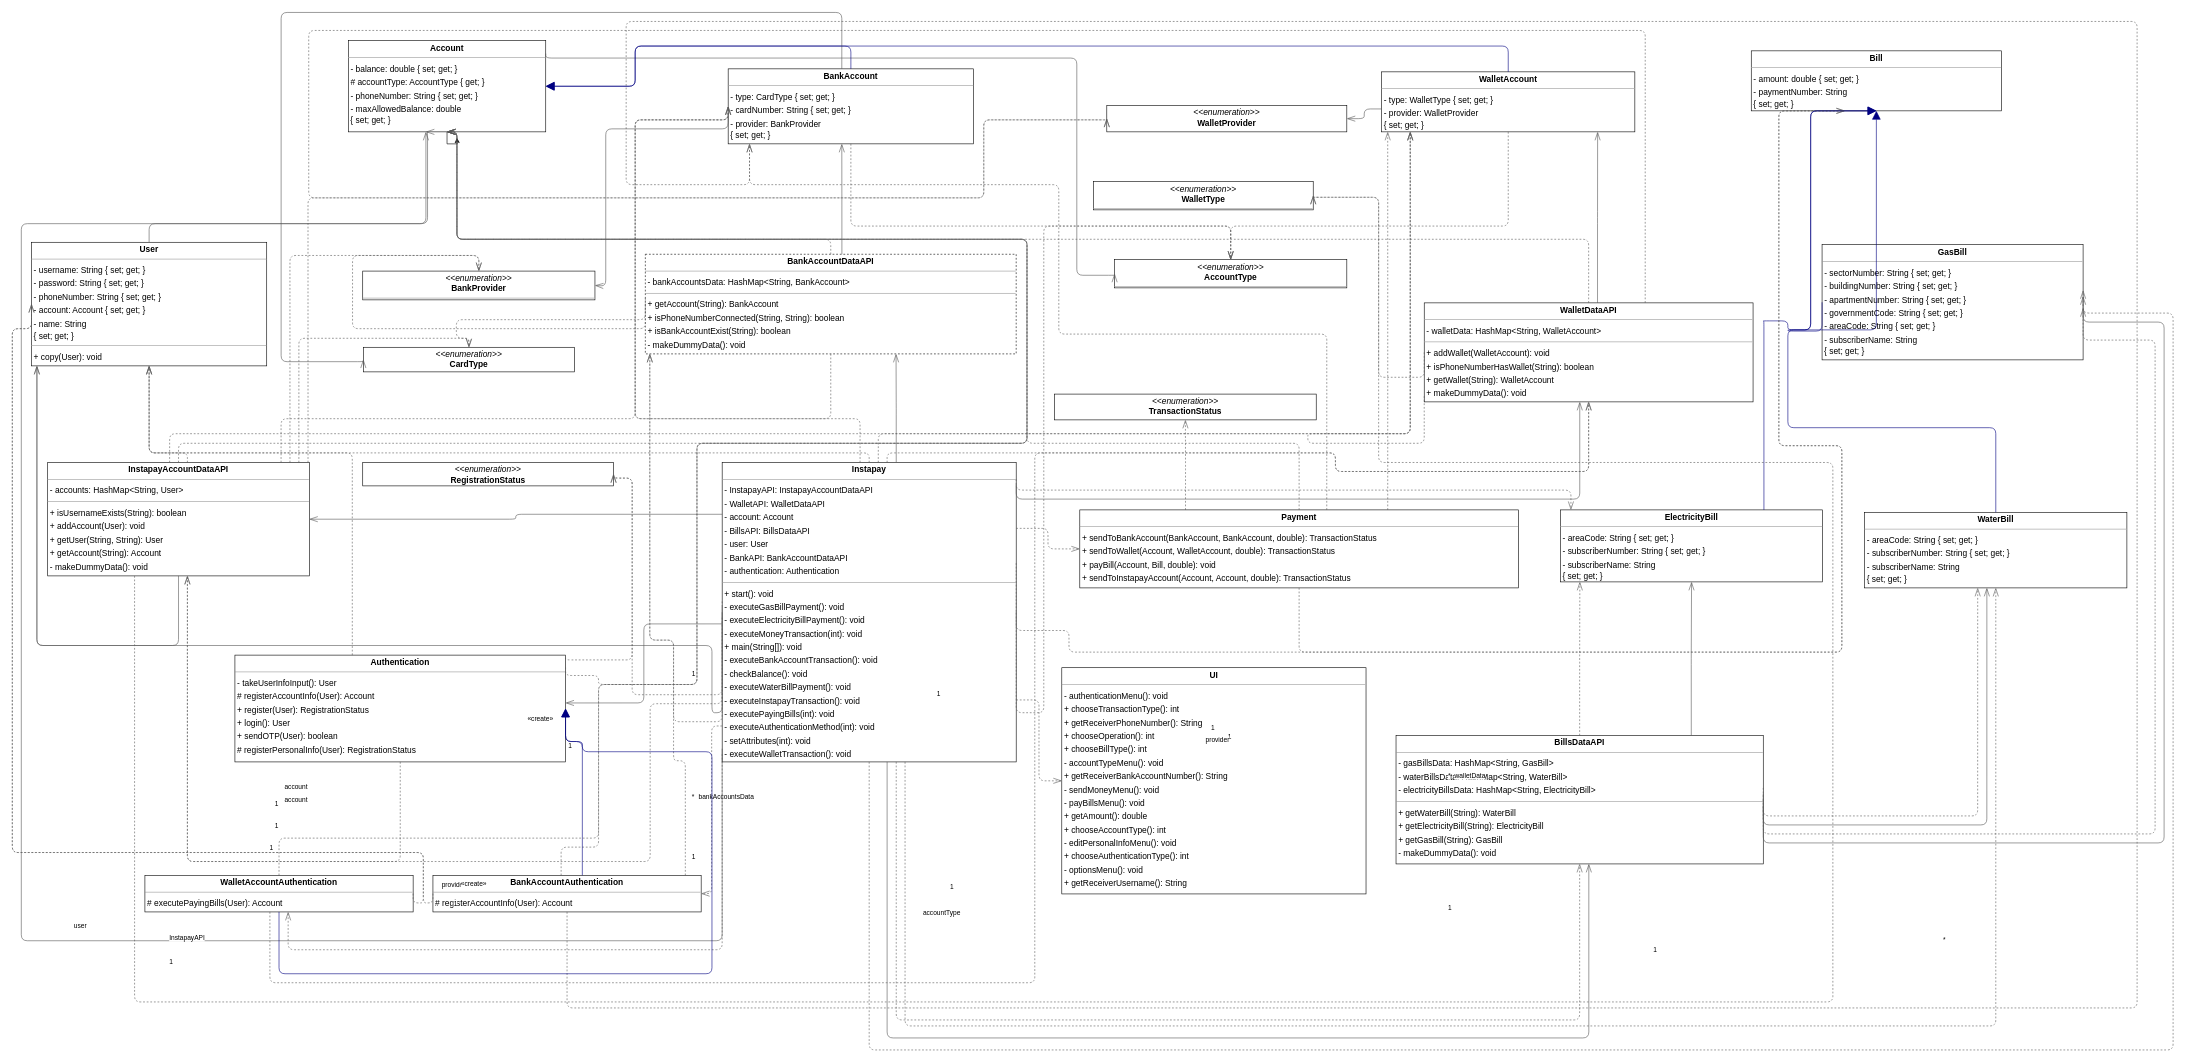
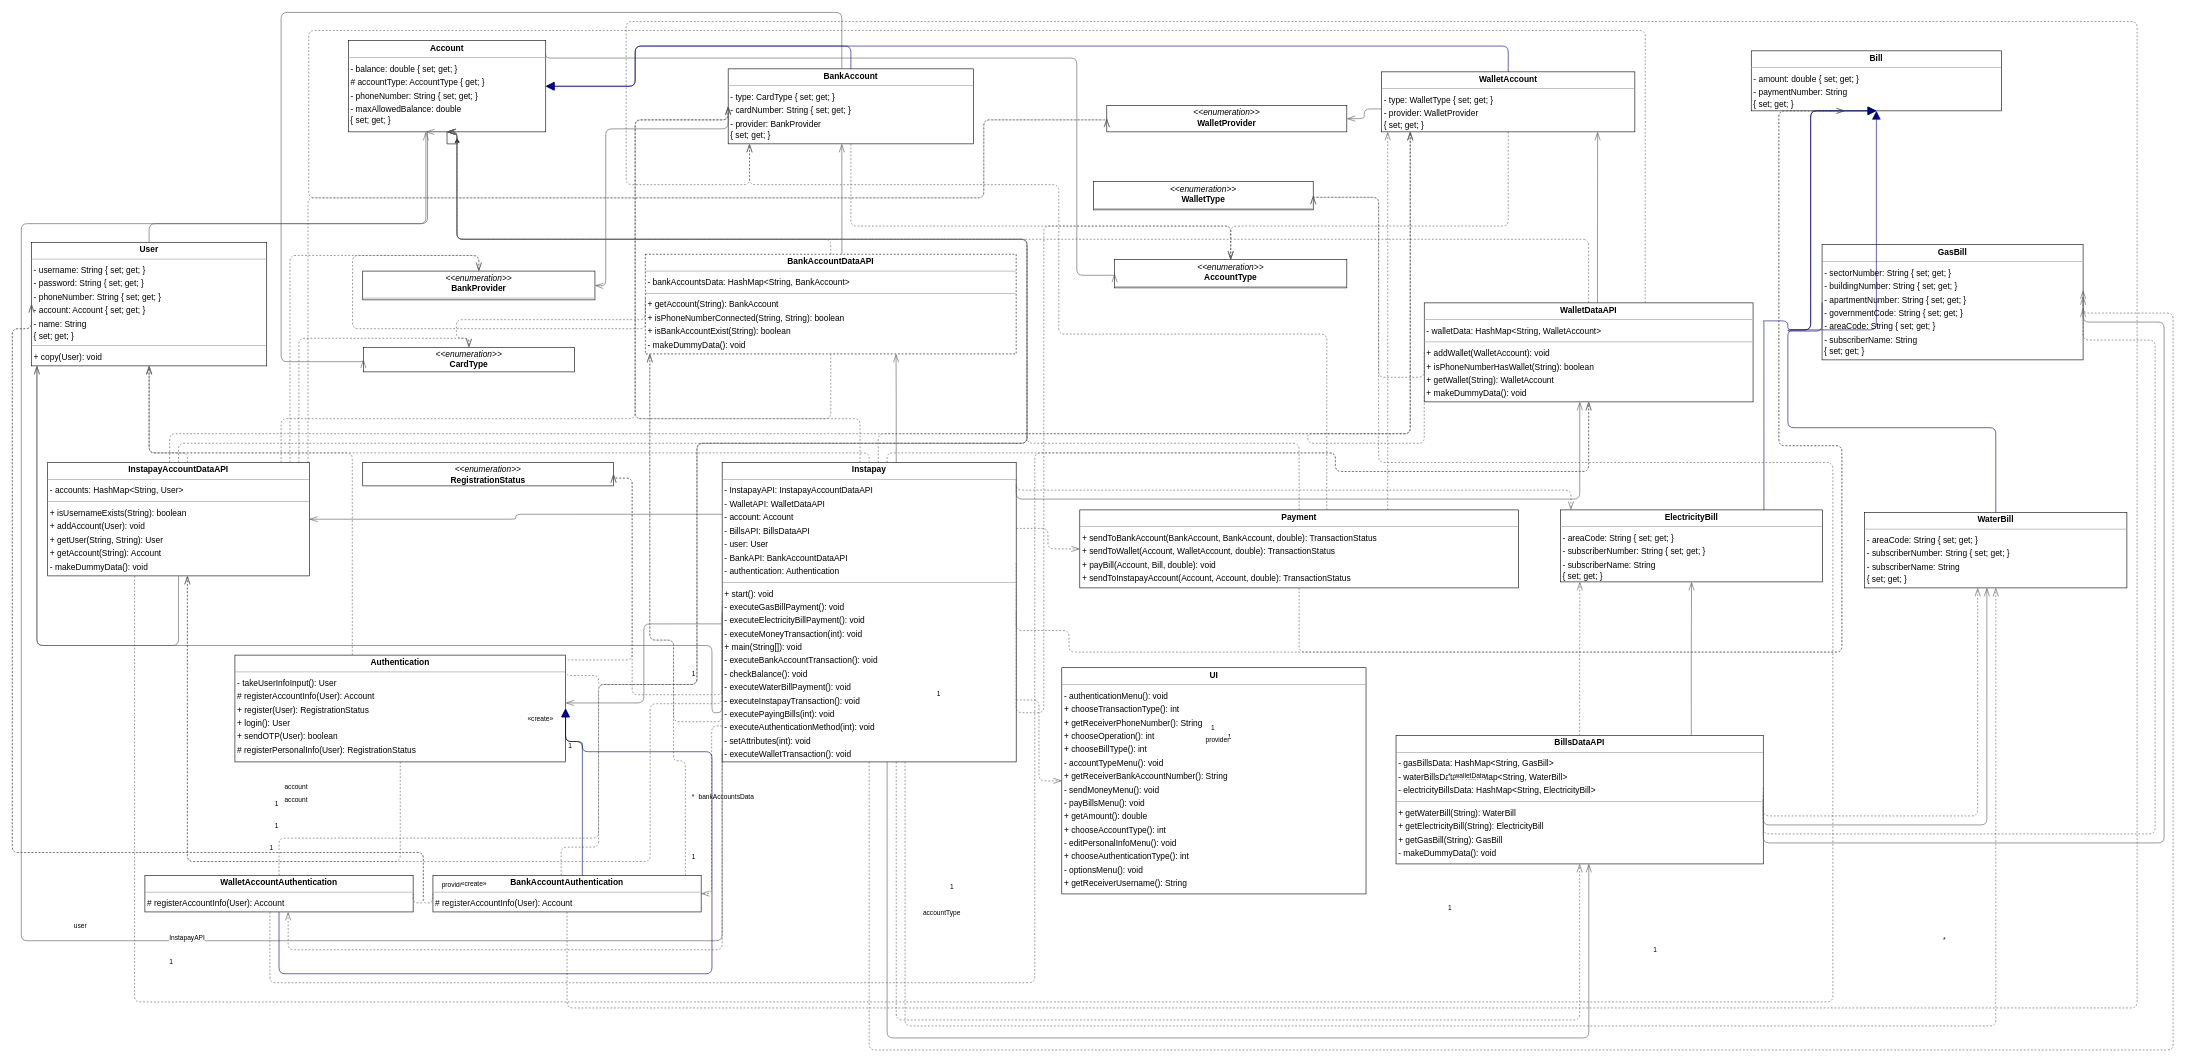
node "<<enumeration>> TransactionStatus + TRANSACTION_FAILED: + TRANSACTION_SUCCESS: + TRANSACTION_DENIED: + values(): TransactionStatus[] + valueOf(String): TransactionStatus": removed
edge "Payment + sendToBankAccount(BankAccount, BankAccount, double): TransactionStatus + sendToWallet(Account, WalletAccount, double): TransactionStatus + payBill(Account, Bill, double): void + sendToInstapayAccount(Account, Account, double): TransactionStatus" -> "<<enumeration>> TransactionStatus + TRANSACTION_FAILED: + TRANSACTION_SUCCESS: + TRANSACTION_DENIED: + values(): TransactionStatus[] + valueOf(String): TransactionStatus": removed
node "WalletAccountAuthentication # executePayingBills(User): Account": label "WalletAccountAuthentication # executePayingBills(User): Account" -> "WalletAccountAuthentication # registerAccountInfo(User): Account"
